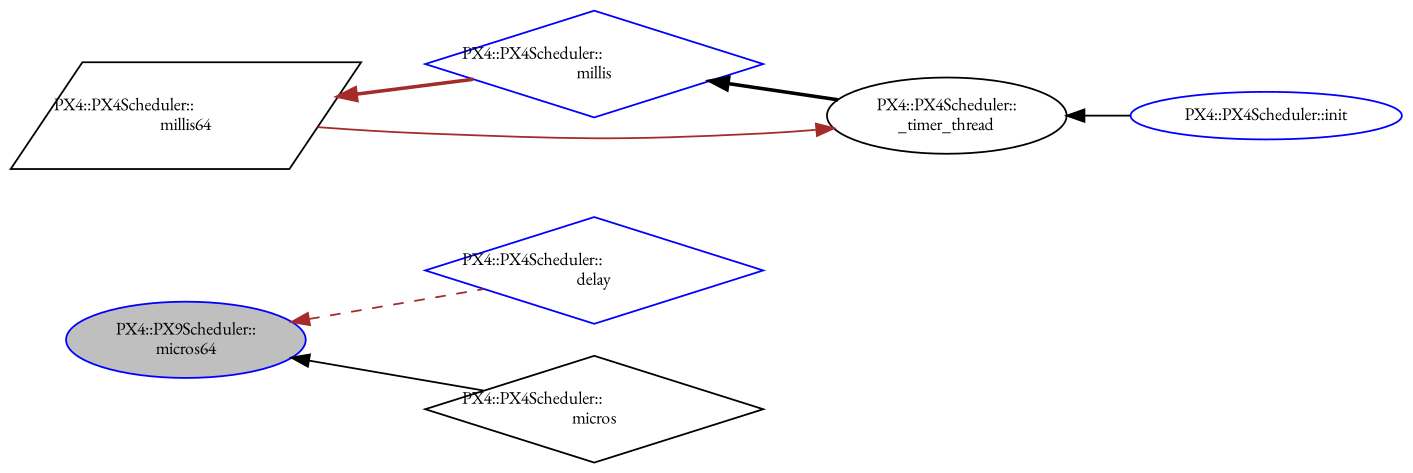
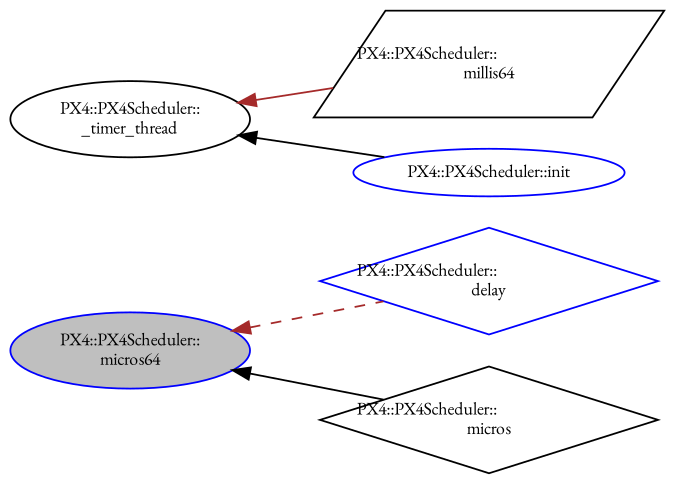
node "PX4::PX4Scheduler:: millis": removed
node "PX4::PX9Scheduler:: micros64": label "PX4::PX9Scheduler:: micros64" -> "PX4::PX4Scheduler:: micros64"
